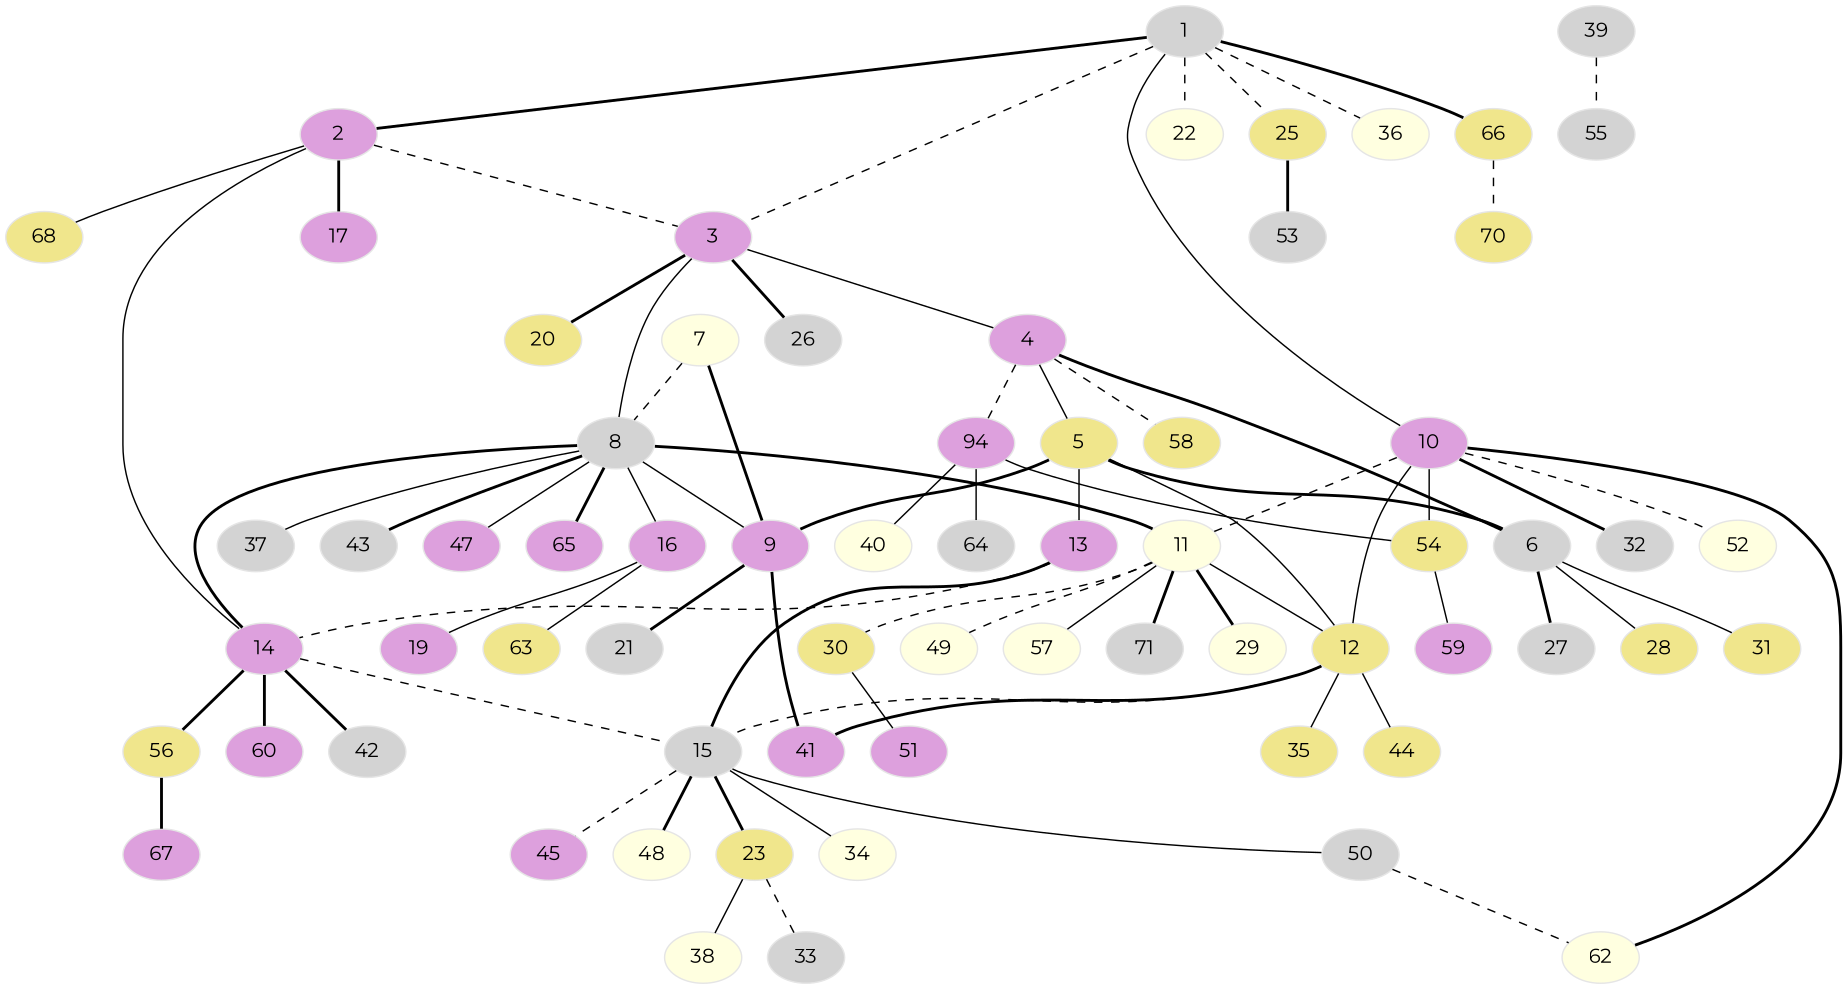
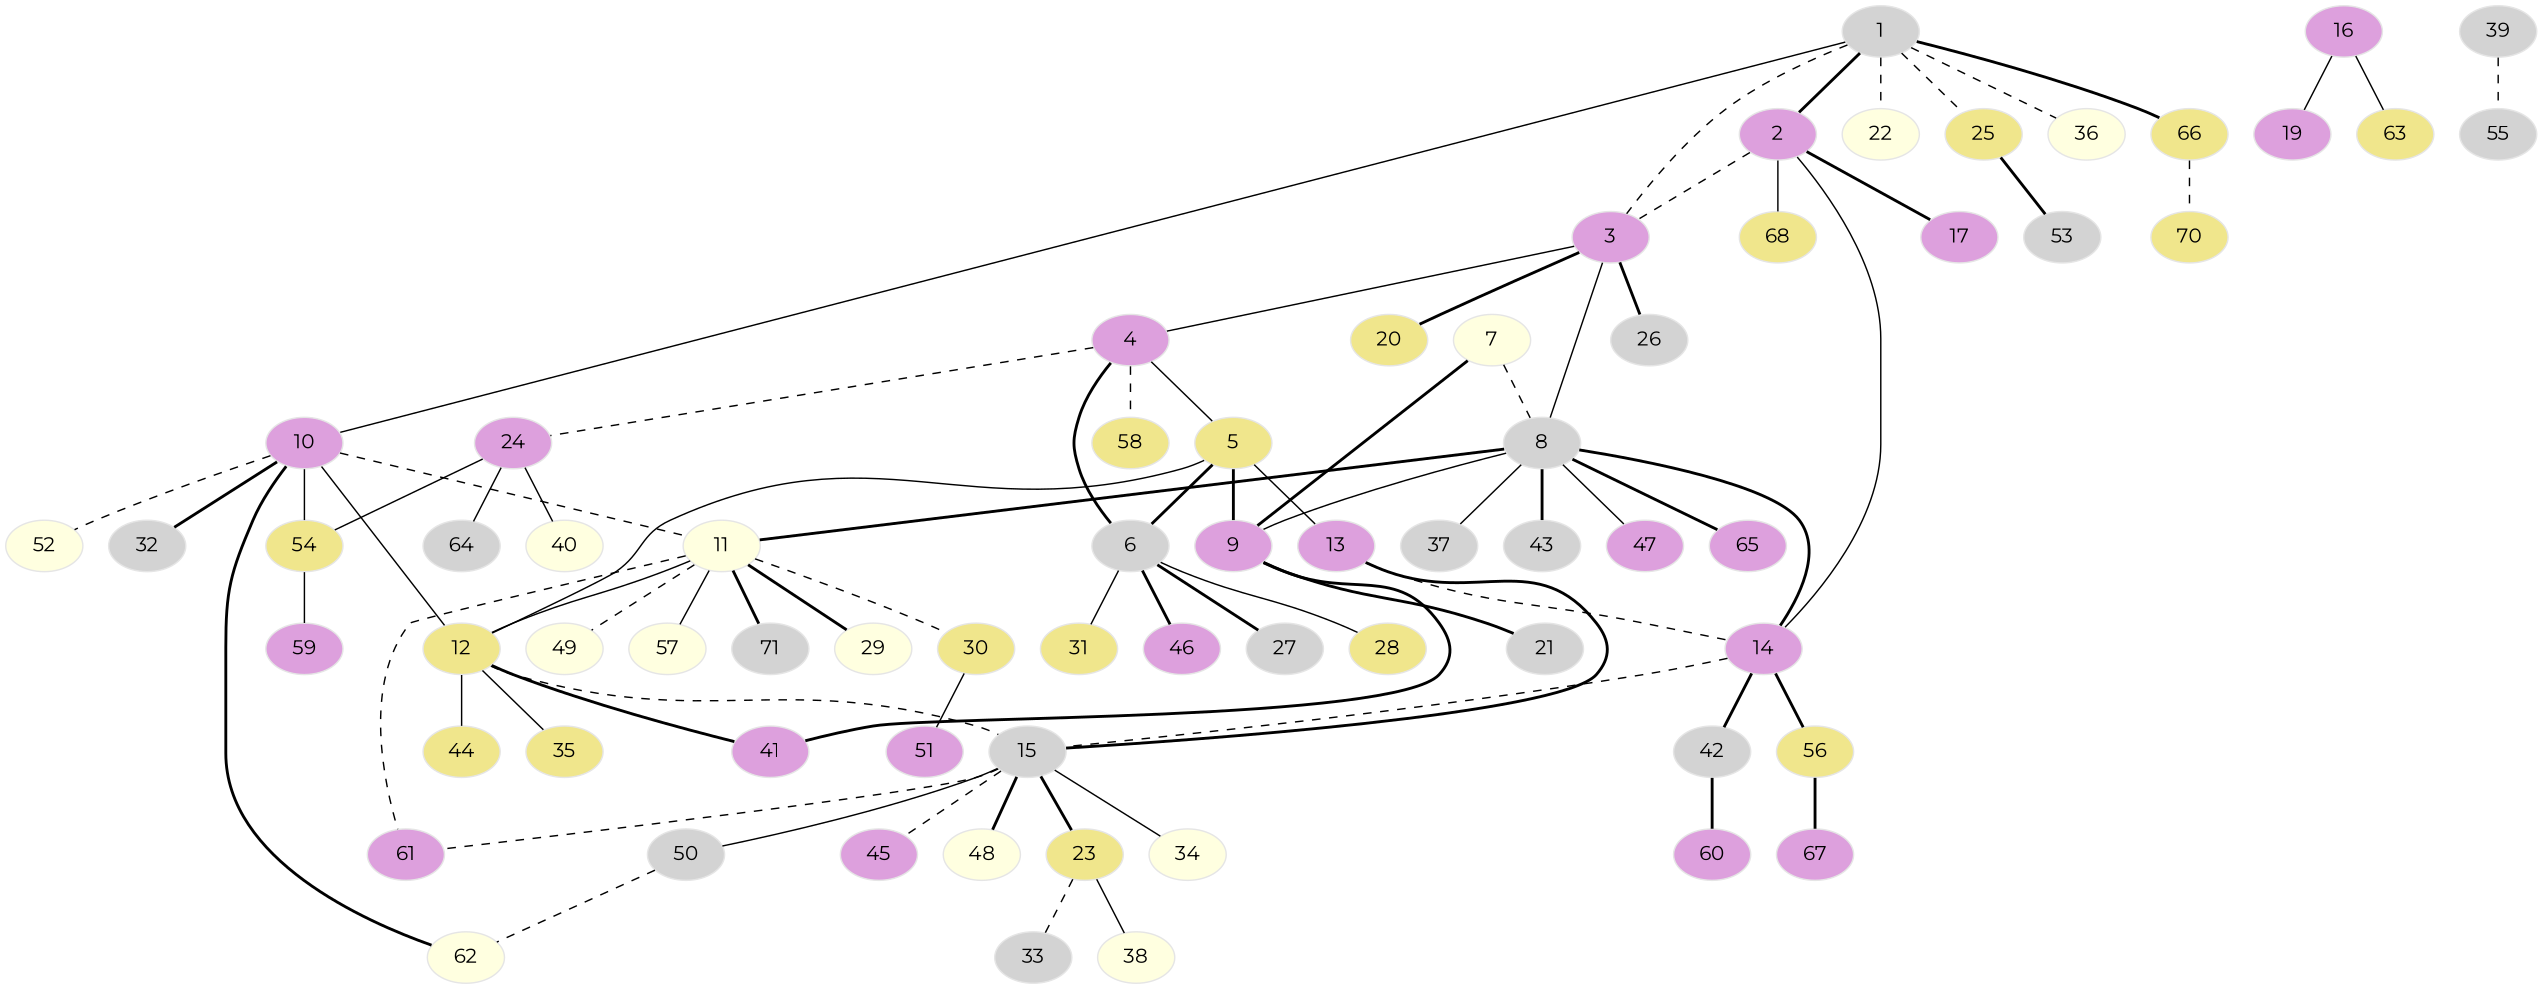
node "94": label "94" -> "24"
edge "8" -- "16": removed
node "46": added
edge "14" -- "60": now "42" -- "60"
node "61": added
